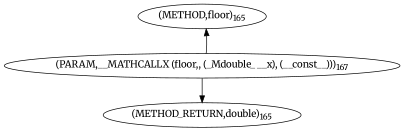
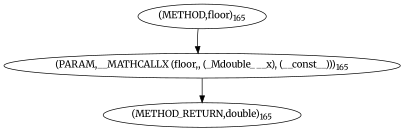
edge "(PARAM,__MATHCALLX (floor,, (_Mdouble_ __x), (__const__)))" -> "(METHOD,floor)": reversed
node "(PARAM,__MATHCALLX (floor,, (_Mdouble_ __x), (__const__)))": text "167" -> "165"
